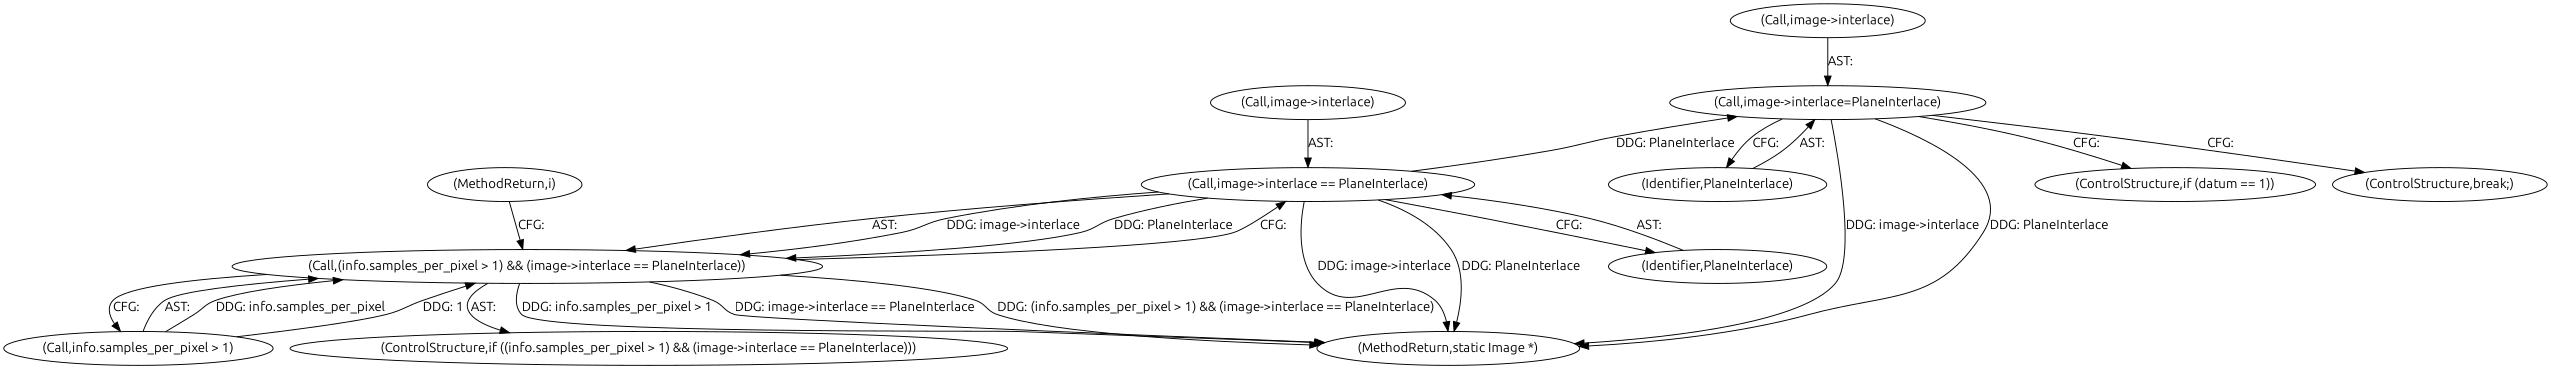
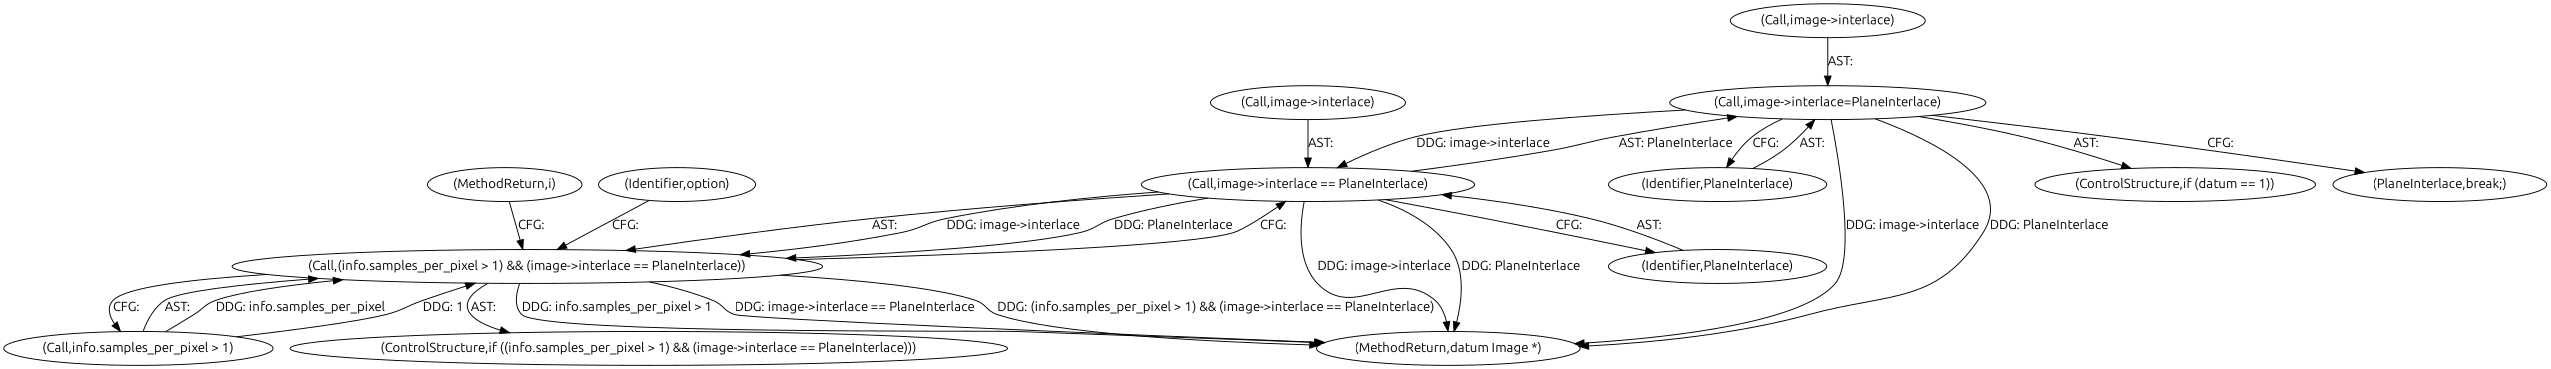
edge "(Call,image->interlace=PlaneInterlace)" -> "(Call,image->interlace == PlaneInterlace)": added, label "DDG: image->interlace"
edge "(Call,image->interlace == PlaneInterlace)" -> "(Call,image->interlace=PlaneInterlace)": label "DDG: PlaneInterlace" -> "AST: PlaneInterlace"
edge "(Call,image->interlace=PlaneInterlace)" -> "(ControlStructure,if (datum == 1))": label "CFG: " -> "AST: "
node "(Identifier,option)": added
node "(ControlStructure,break;)": label "(ControlStructure,break;)" -> "(PlaneInterlace,break;)"
node "(MethodReturn,static Image *)": label "(MethodReturn,static Image *)" -> "(MethodReturn,datum Image *)"
